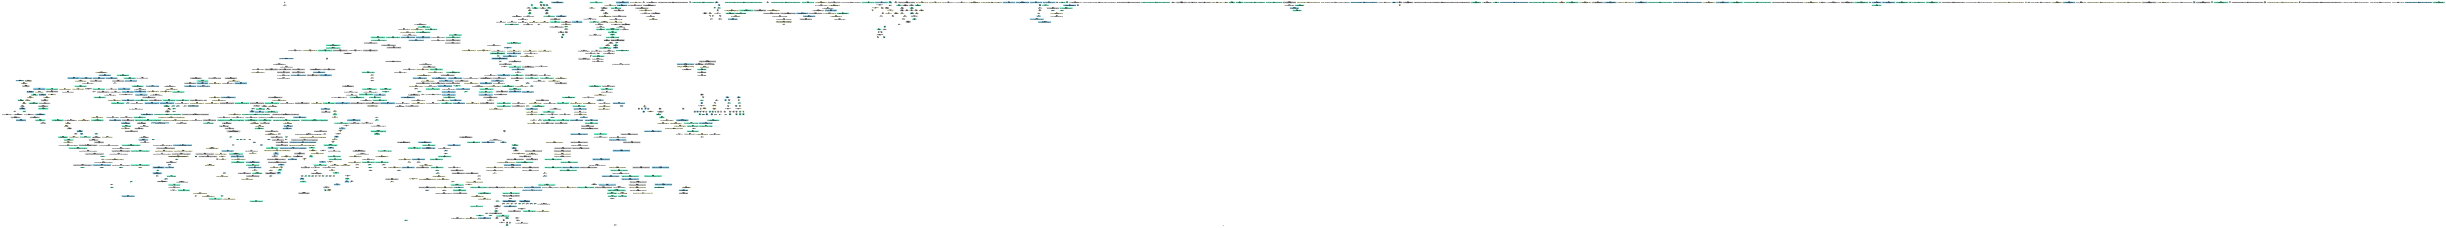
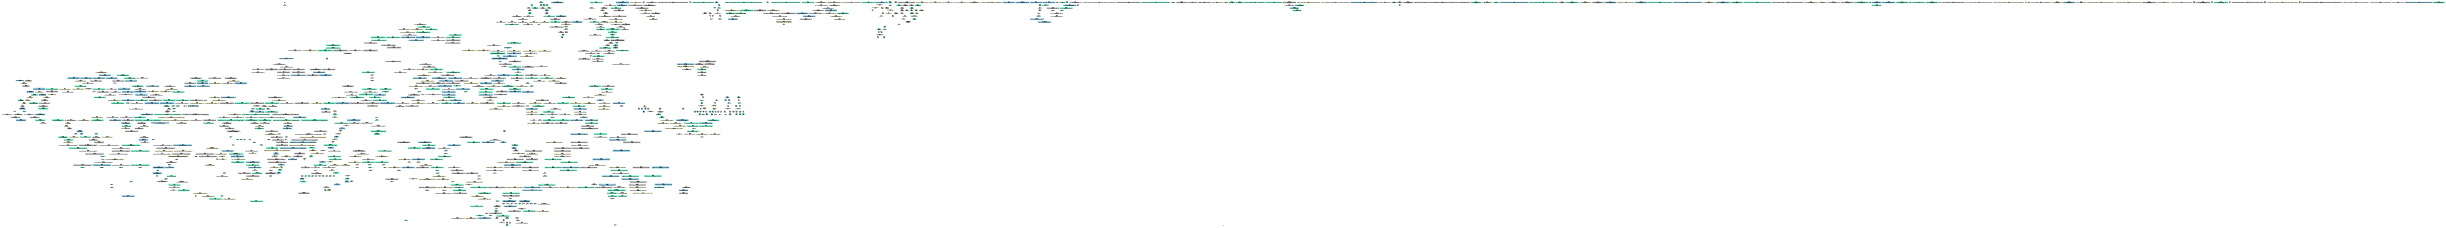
node "NodeID: 329": fillcolor aquamarine -> lightyellow
